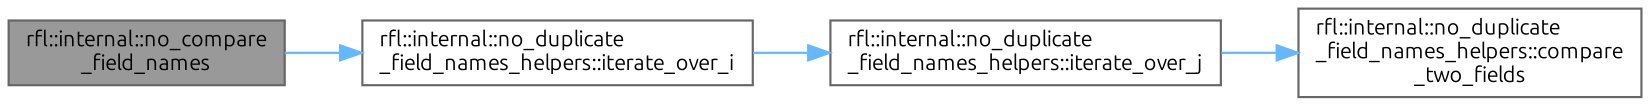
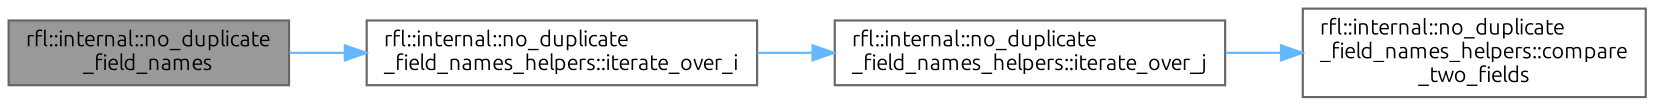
node "rfl::internal::no_compare _field_names": label "rfl::internal::no_compare _field_names" -> "rfl::internal::no_duplicate _field_names"
